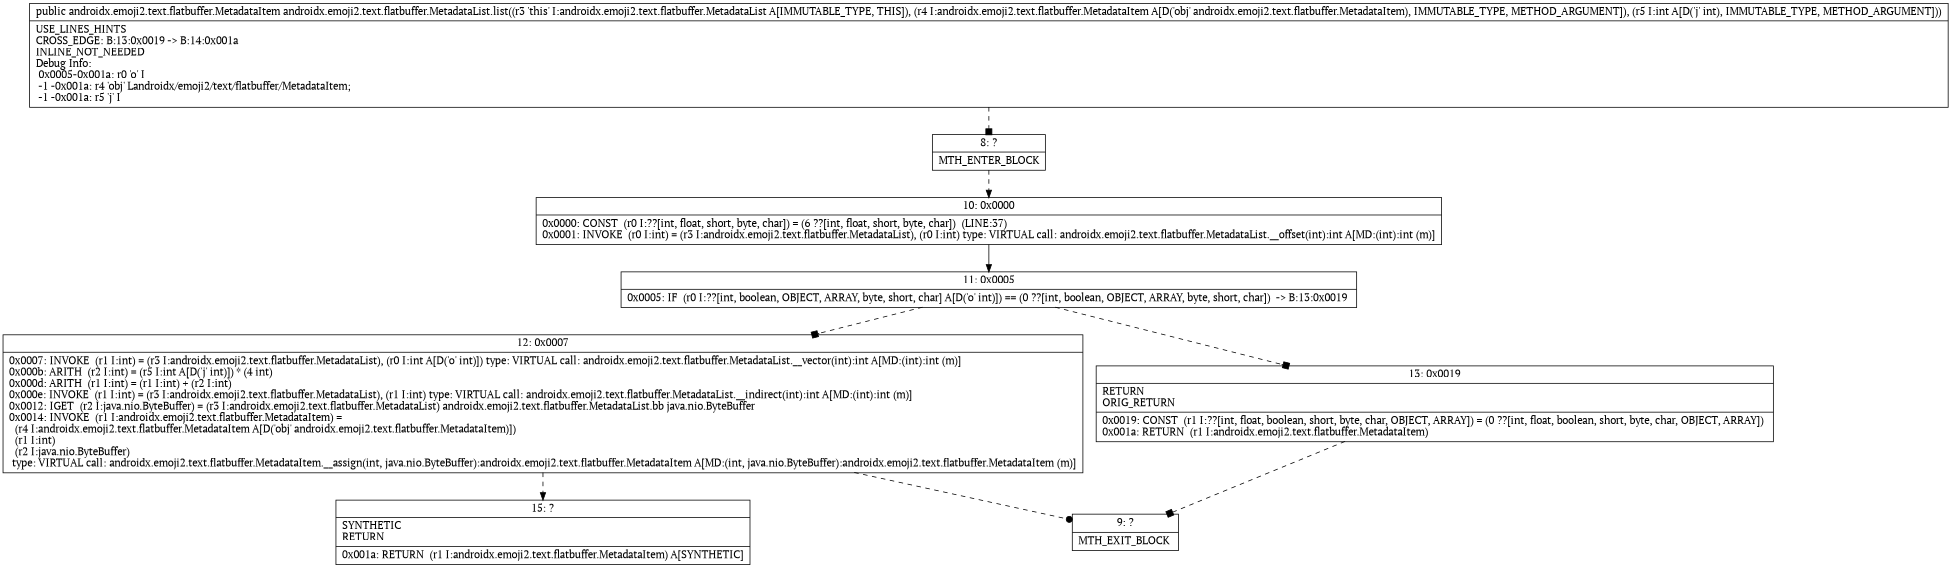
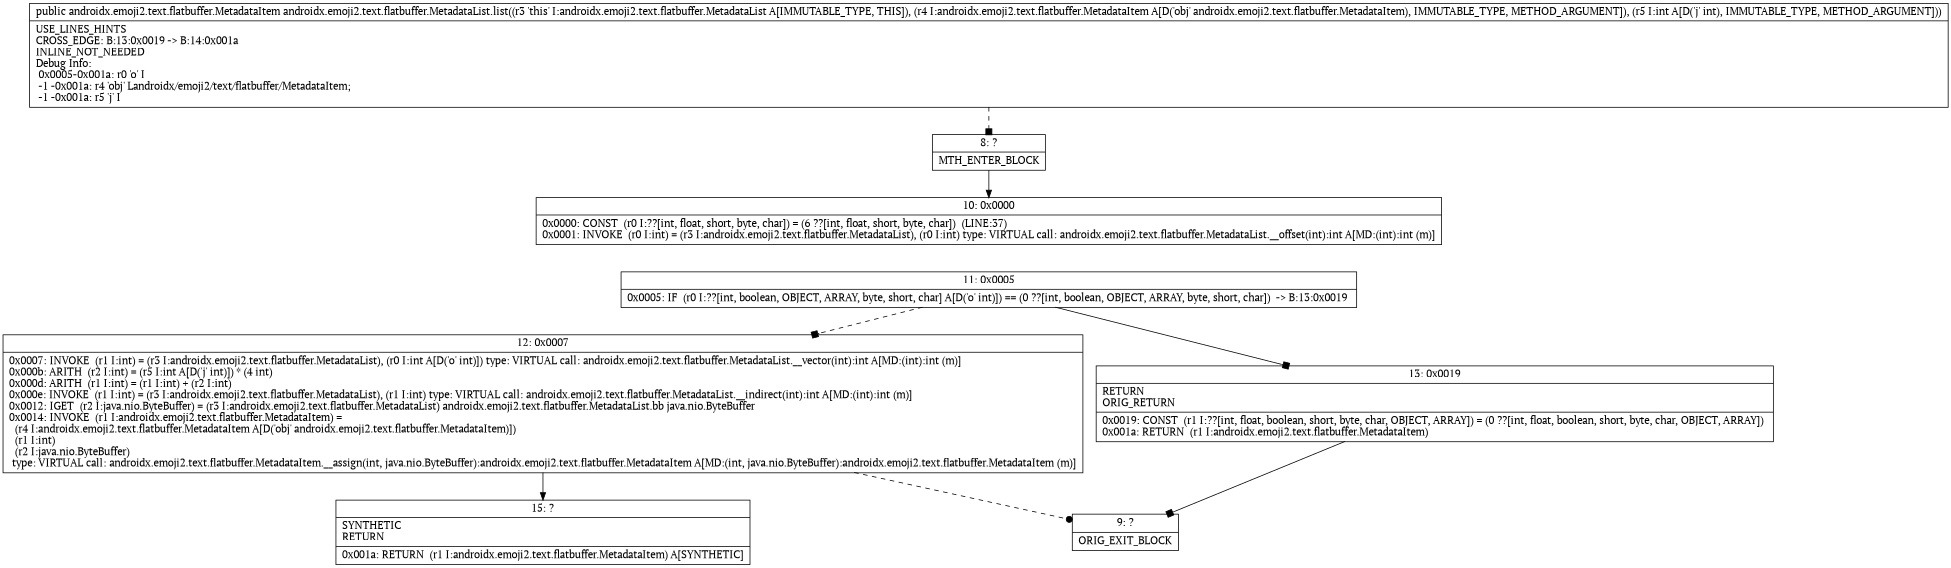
edge "8: ?" -> "10: 0x0000": style dashed -> solid
edge "10: 0x0000" -> "11: 0x0005": removed
edge "11: 0x0005" -> "13: 0x0019": style dashed -> solid
edge "13: 0x0019" -> "9: ?": style dashed -> solid
edge "12: 0x0007" -> "15: ?": style dashed -> solid
node "9: ?": text "MTH_EXIT_BLOCK" -> "ORIG_EXIT_BLOCK"
